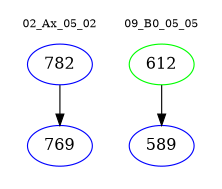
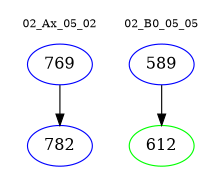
cluster "09_B0_05_05": label "09_B0_05_05" -> "02_B0_05_05"
edge "782" -> "769": reversed
edge "612" -> "589": reversed
